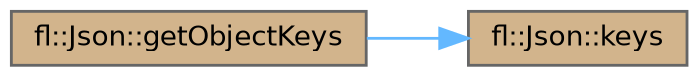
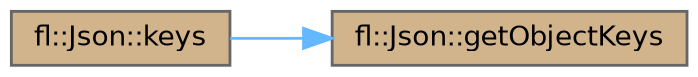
edge "fl::Json::getObjectKeys" -> "fl::Json::keys": reversed
